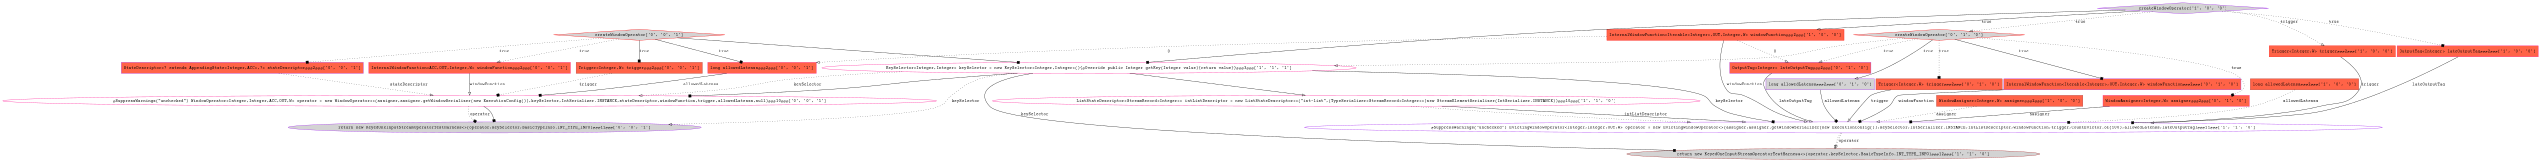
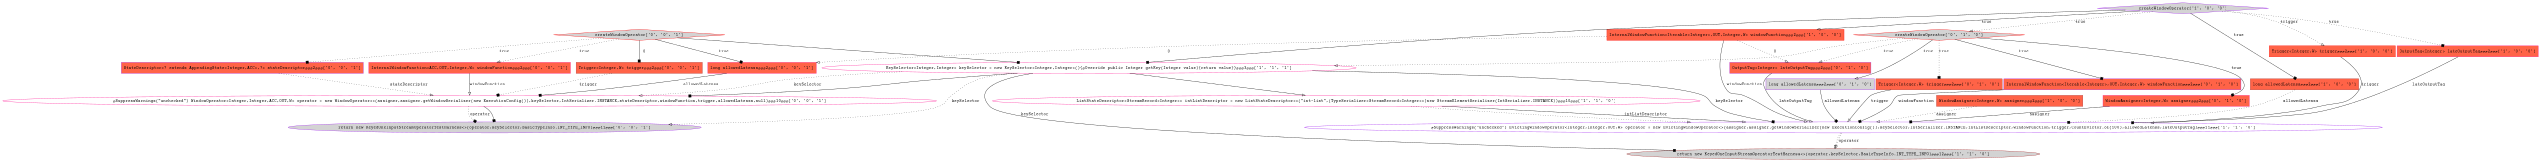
edge "createWindowOperator['1', '0', '0']" -> "long allowedLatenss@@@2@@@['1', '0', '0']": added, label "true"
edge "createWindowOperator['0', '0', '1']" -> "Trigger<Integer,W> trigger@@@2@@@['0', '0', '1']": label "true" -> "0"
edge "createWindowOperator['0', '1', '0']" -> "WindowAssigner<Integer,W> assigner@@@2@@@['0', '1', '0']": style dotted -> solid
